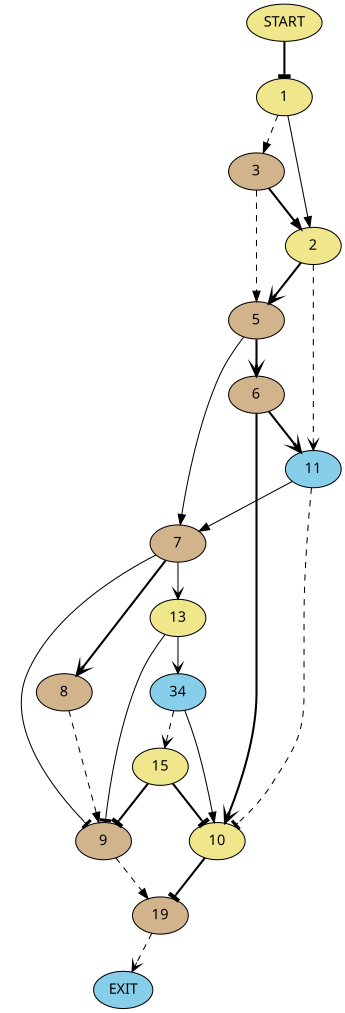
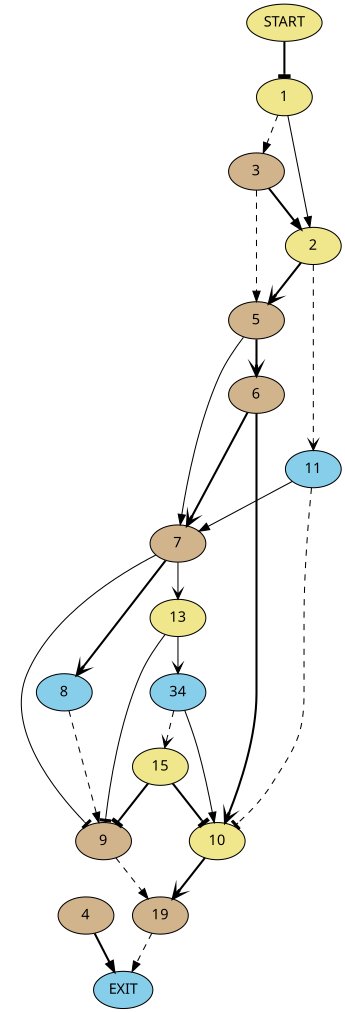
edge "6" -> "11": now "6" -> "7"
node "8": fillcolor tan -> skyblue
edge "10" -> "19": arrowhead tee -> vee
node "4": added
edge "19" -> "EXIT": arrowhead vee -> normal
